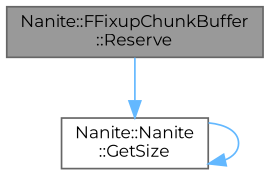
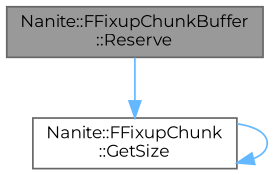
node "Nanite::Nanite ::GetSize": label "Nanite::Nanite ::GetSize" -> "Nanite::FFixupChunk ::GetSize"
